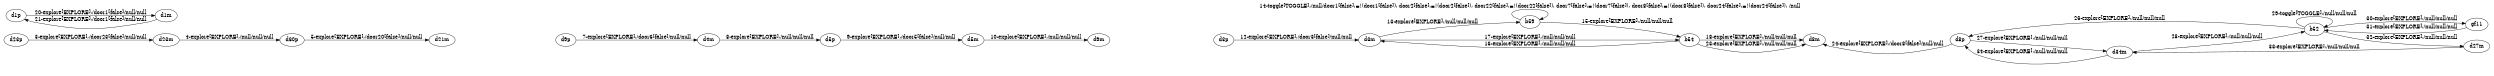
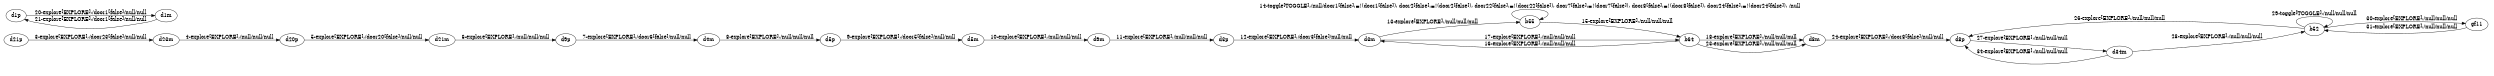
node "b59": label "b59" -> "b55"
node "d23p": label "d23p" -> "d21p"
node "d60p": label "d60p" -> "d20p"
edge "d21m" -> "d9p": added, label "6-explore[EXPLORE];/null/null/null"
edge "d9m" -> "d3p": added, label "11-explore[EXPLORE];/null/null/null"
node "b54": label "b54" -> "b64"
node "d27m": removed
edge "d8p" -> "d8m": reversed
